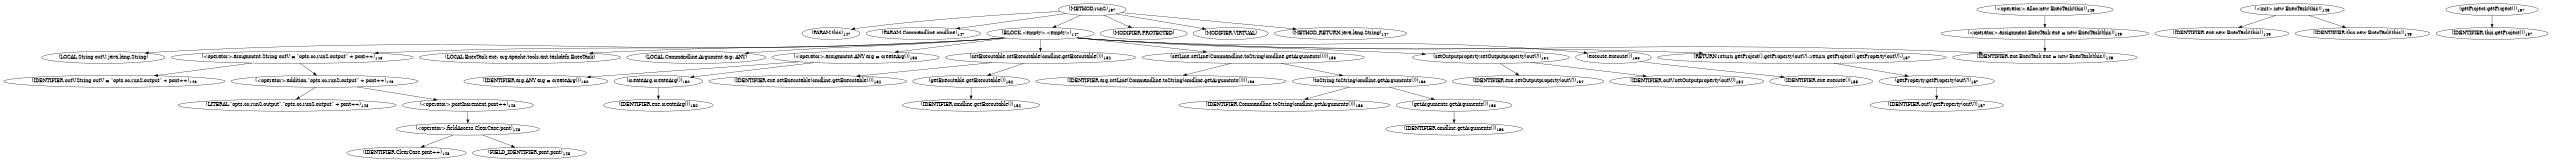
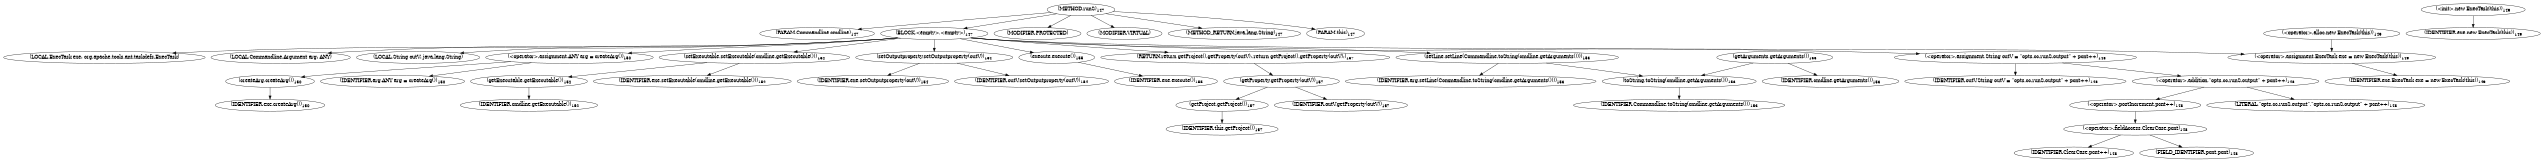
node "(METHOD,runS)": text "197" -> "147"
node "(IDENTIFIER,this,new ExecTask(this))": removed
edge "(BLOCK,<empty>,<empty>)" -> "(IDENTIFIER,exe,ExecTask exe = new ExecTask(this))": now "(BLOCK,<empty>,<empty>)" -> "(<operator>.assignment,ExecTask exe = new ExecTask(this))"
edge "(getProperty,getProperty(outV))" -> "(getProject,getProject())": added
edge "(toString,toString(cmdline.getArguments()))" -> "(getArguments,getArguments())": reversed
